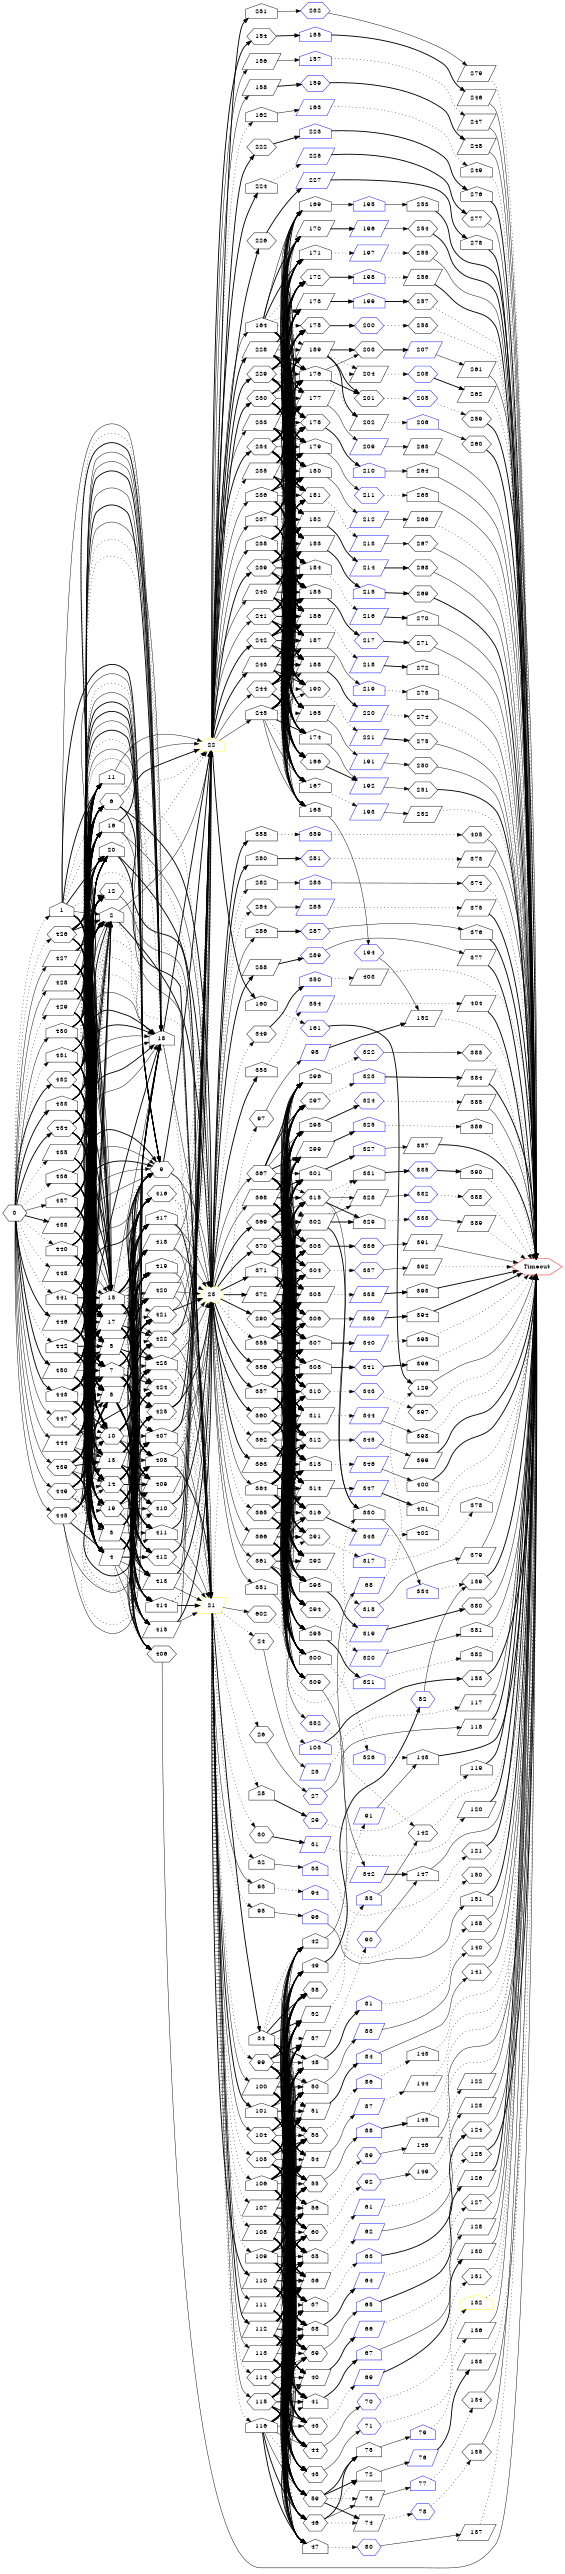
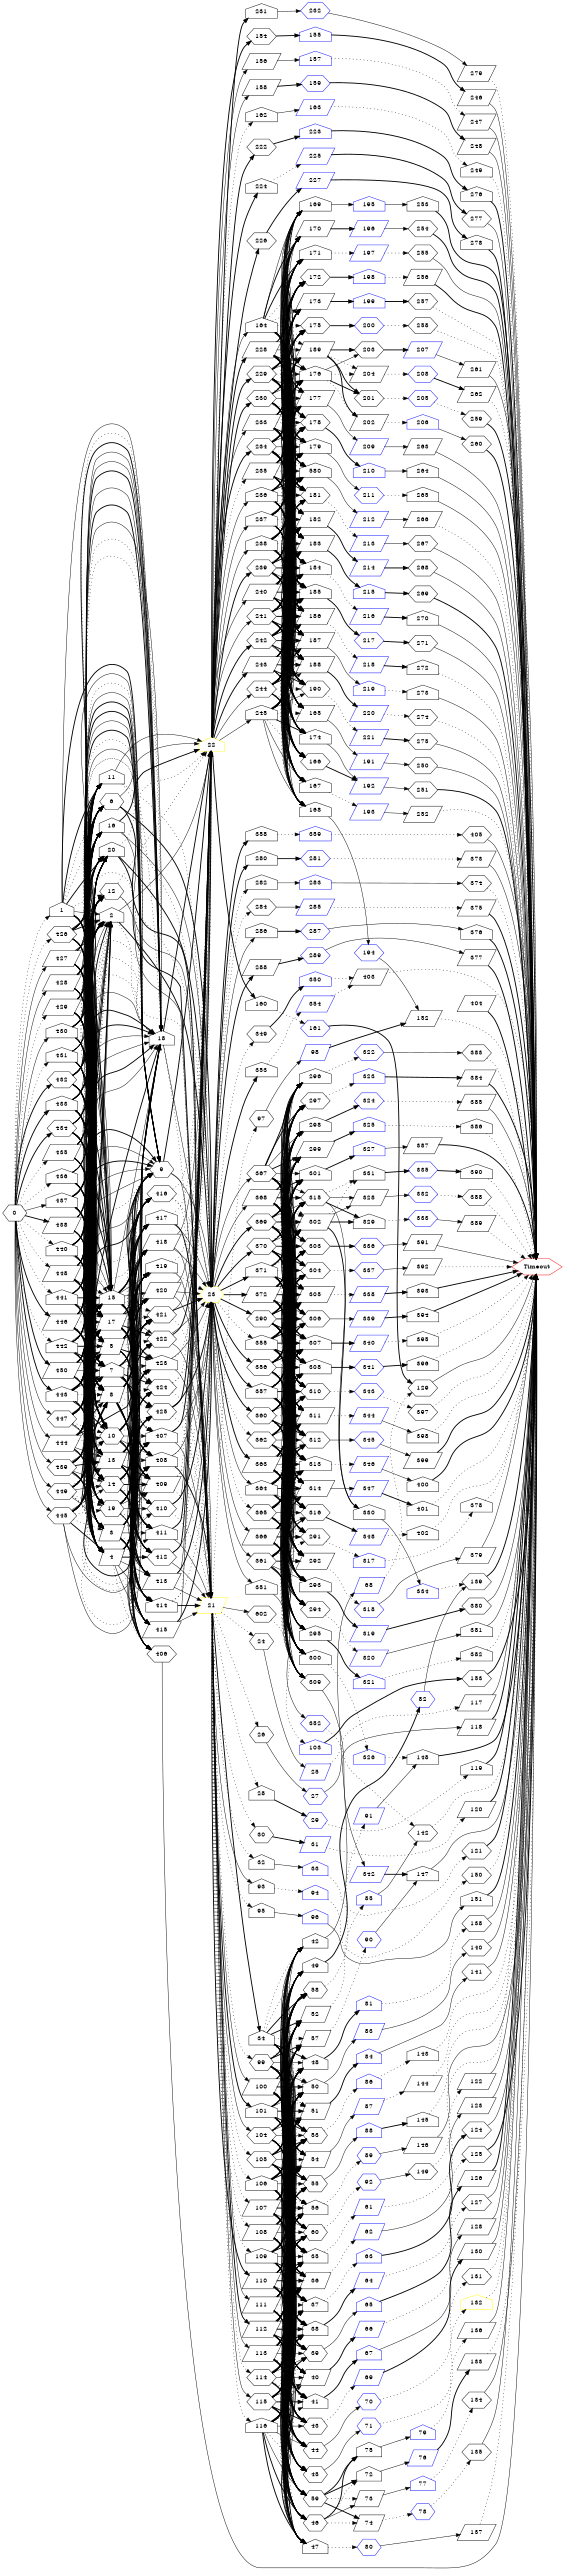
node "180": label "180" -> "580"
edge "354" -> "404": now "354" -> "403"
edge "361" -> "330": now "361" -> "303"
edge "101" -> "53": style solid -> bold
